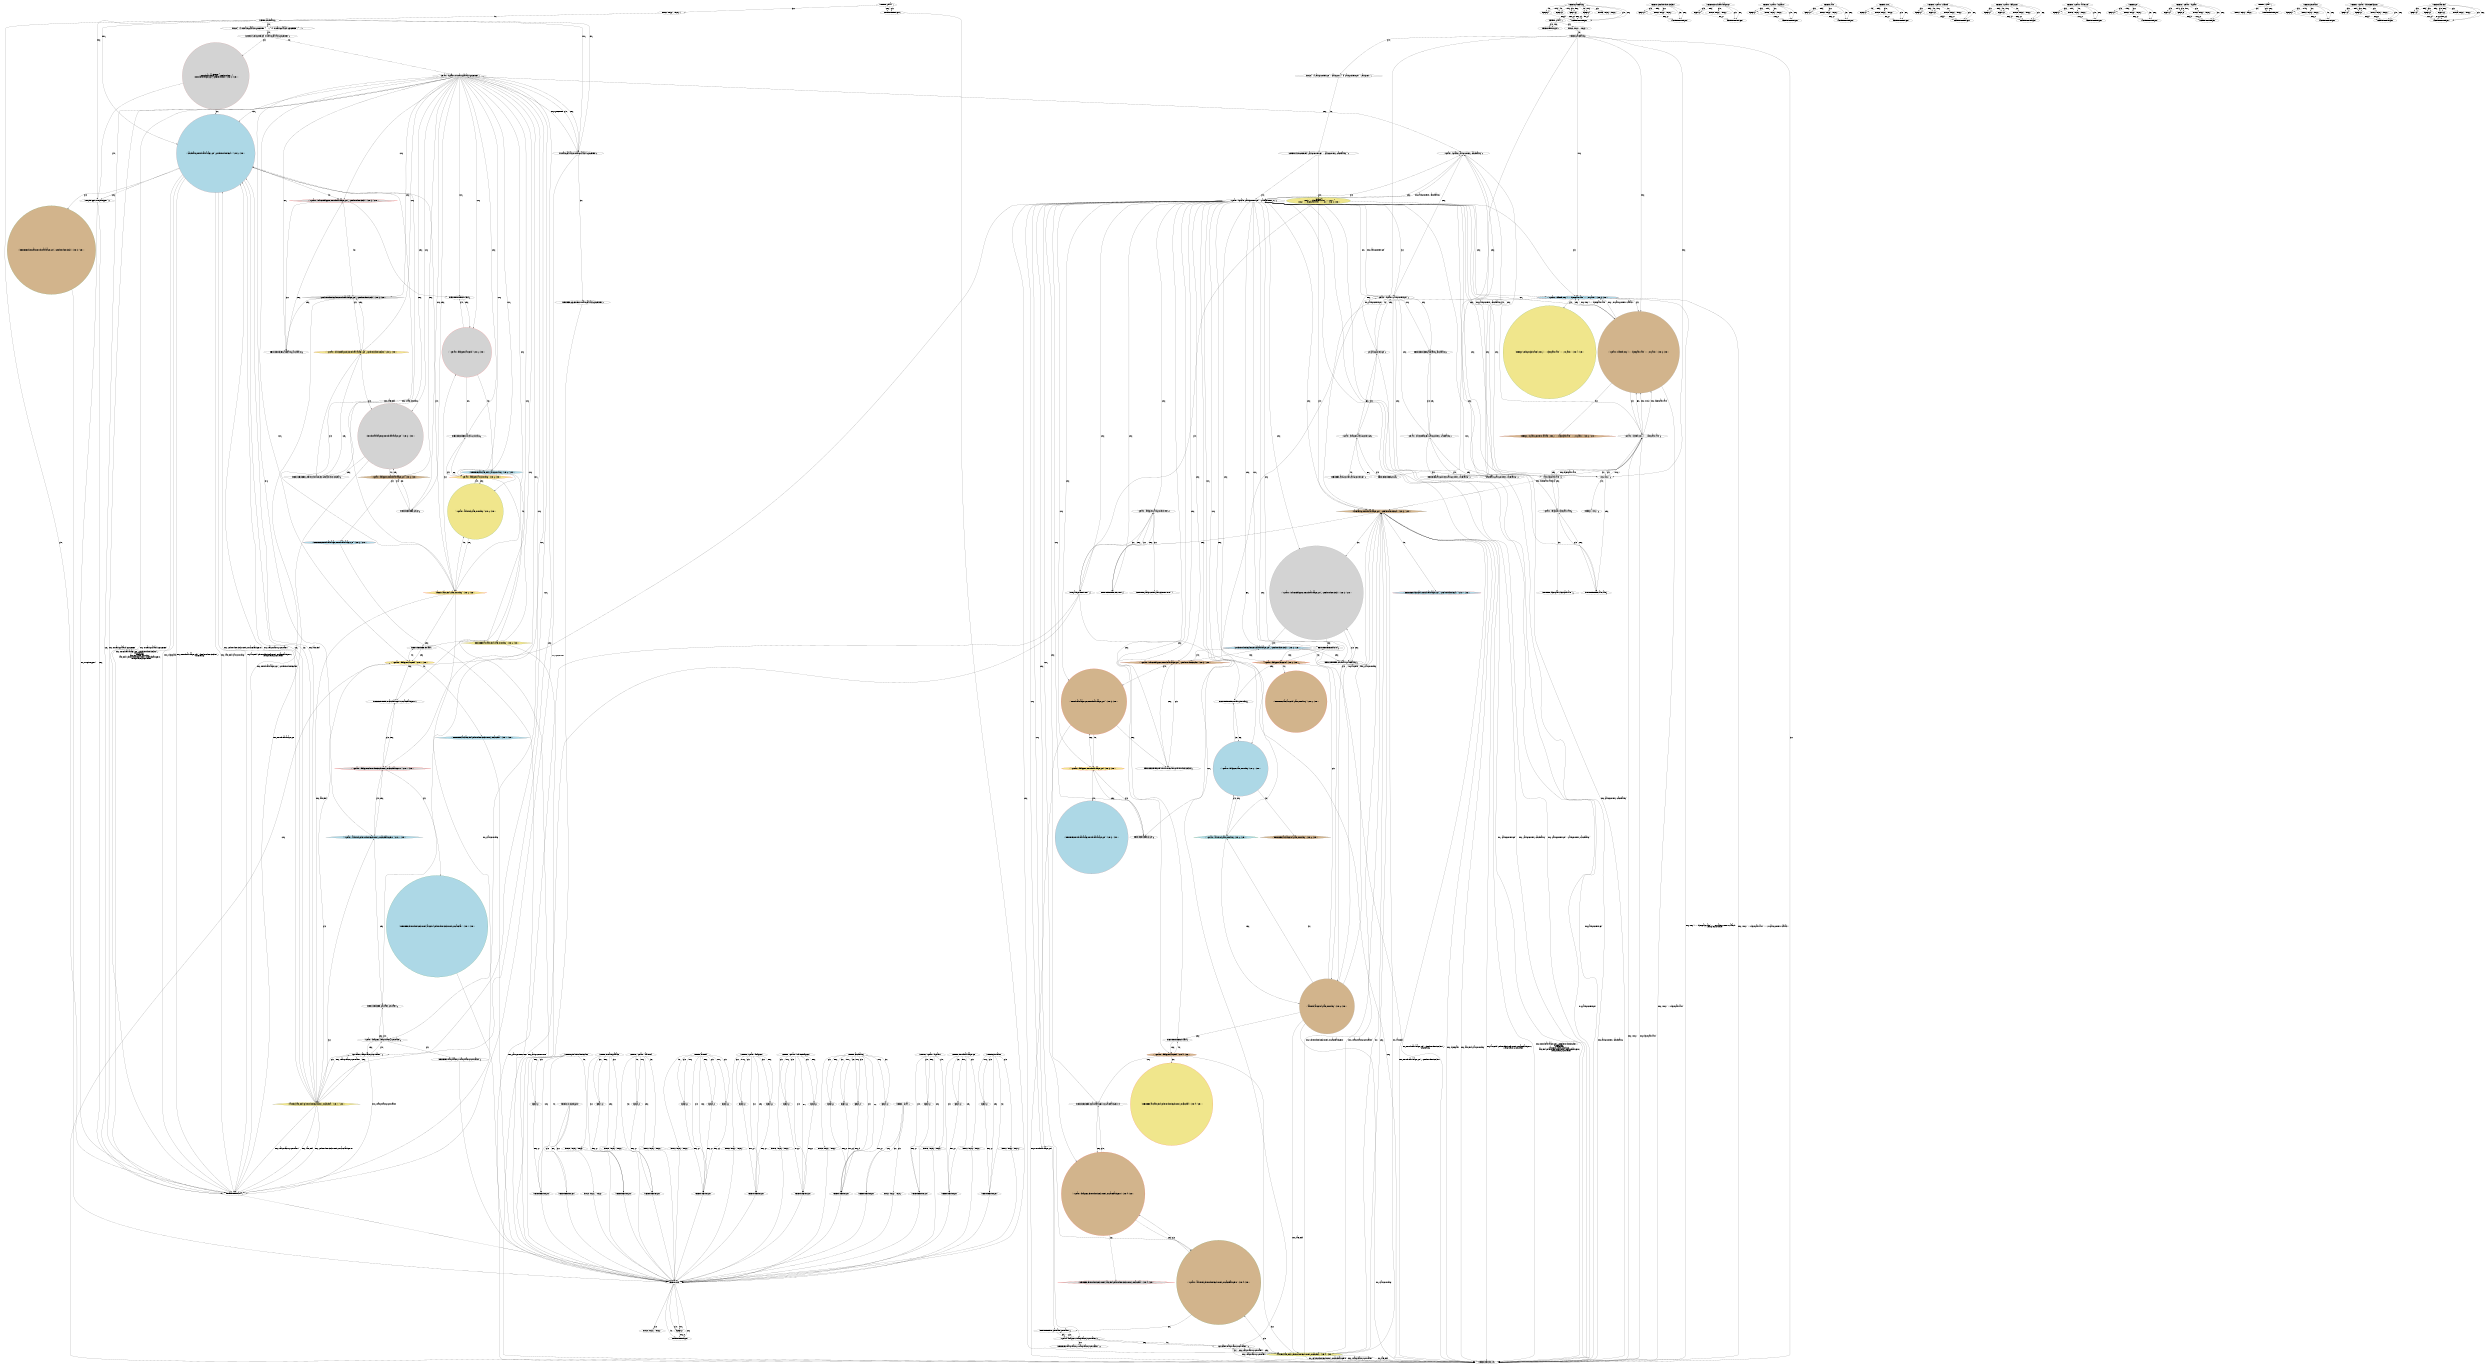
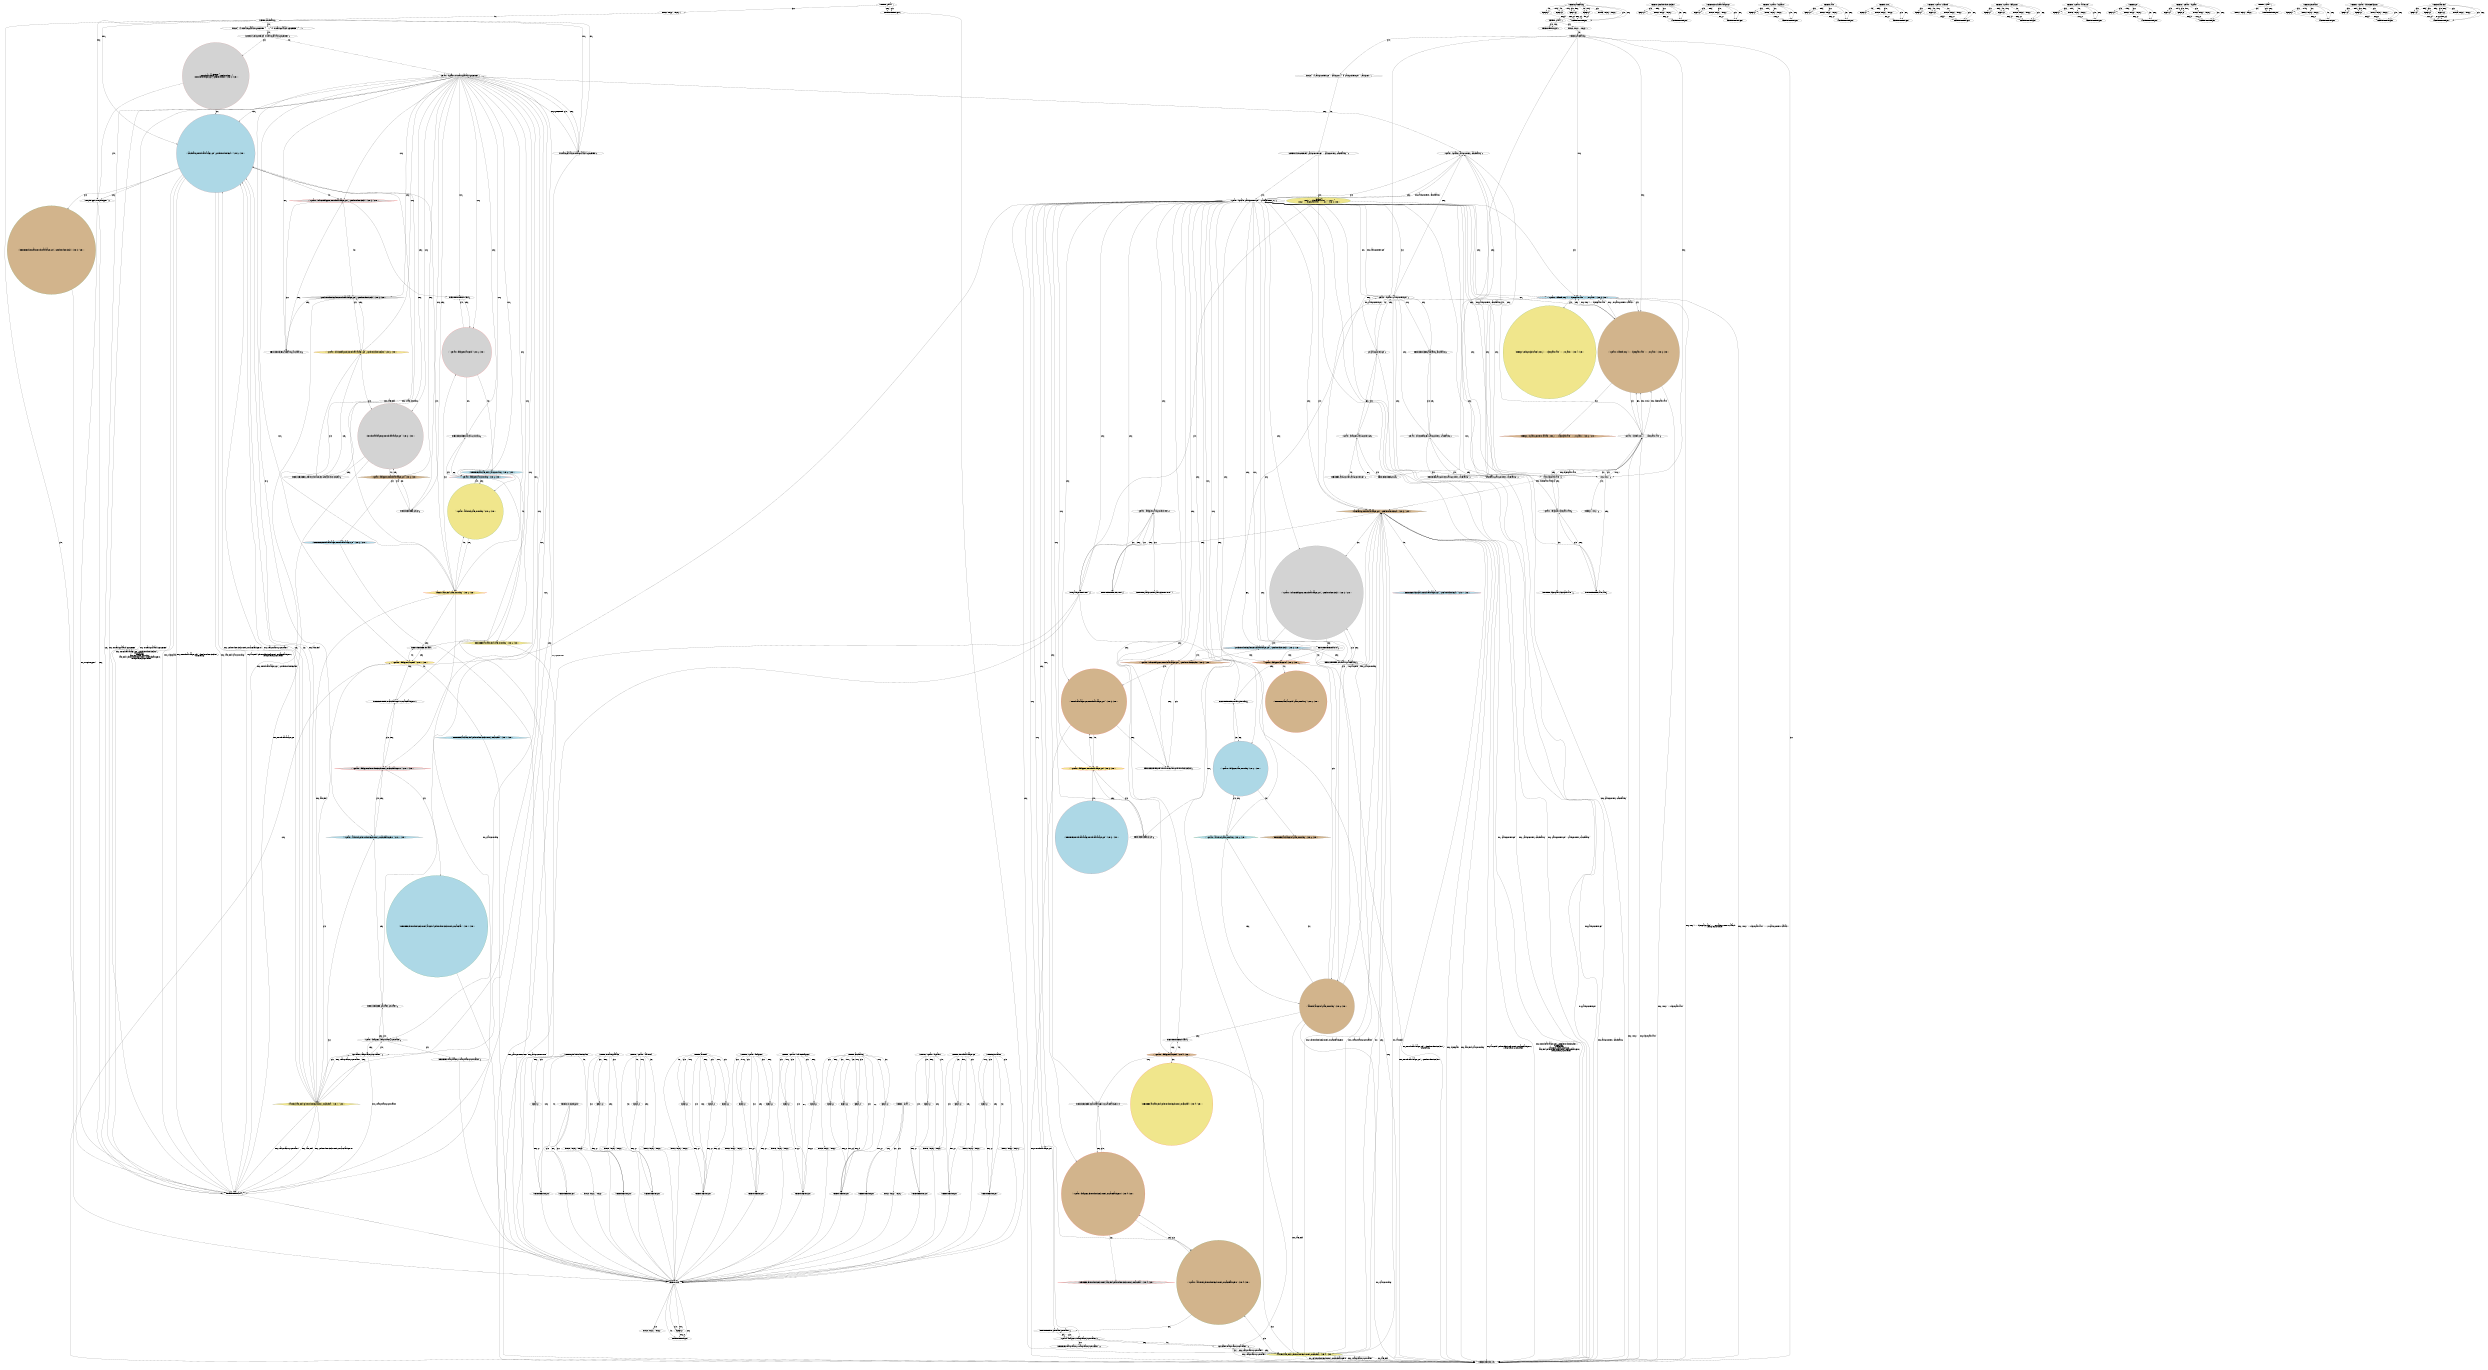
node "(IDENTIFIER,CANCELLED,RunPairingCallbacks(CANCELLED))": removed
node "<(<operator>.fieldAccess,base::DoNothing)<SUB>6</SUB>>": fillcolor khaki -> lightblue
